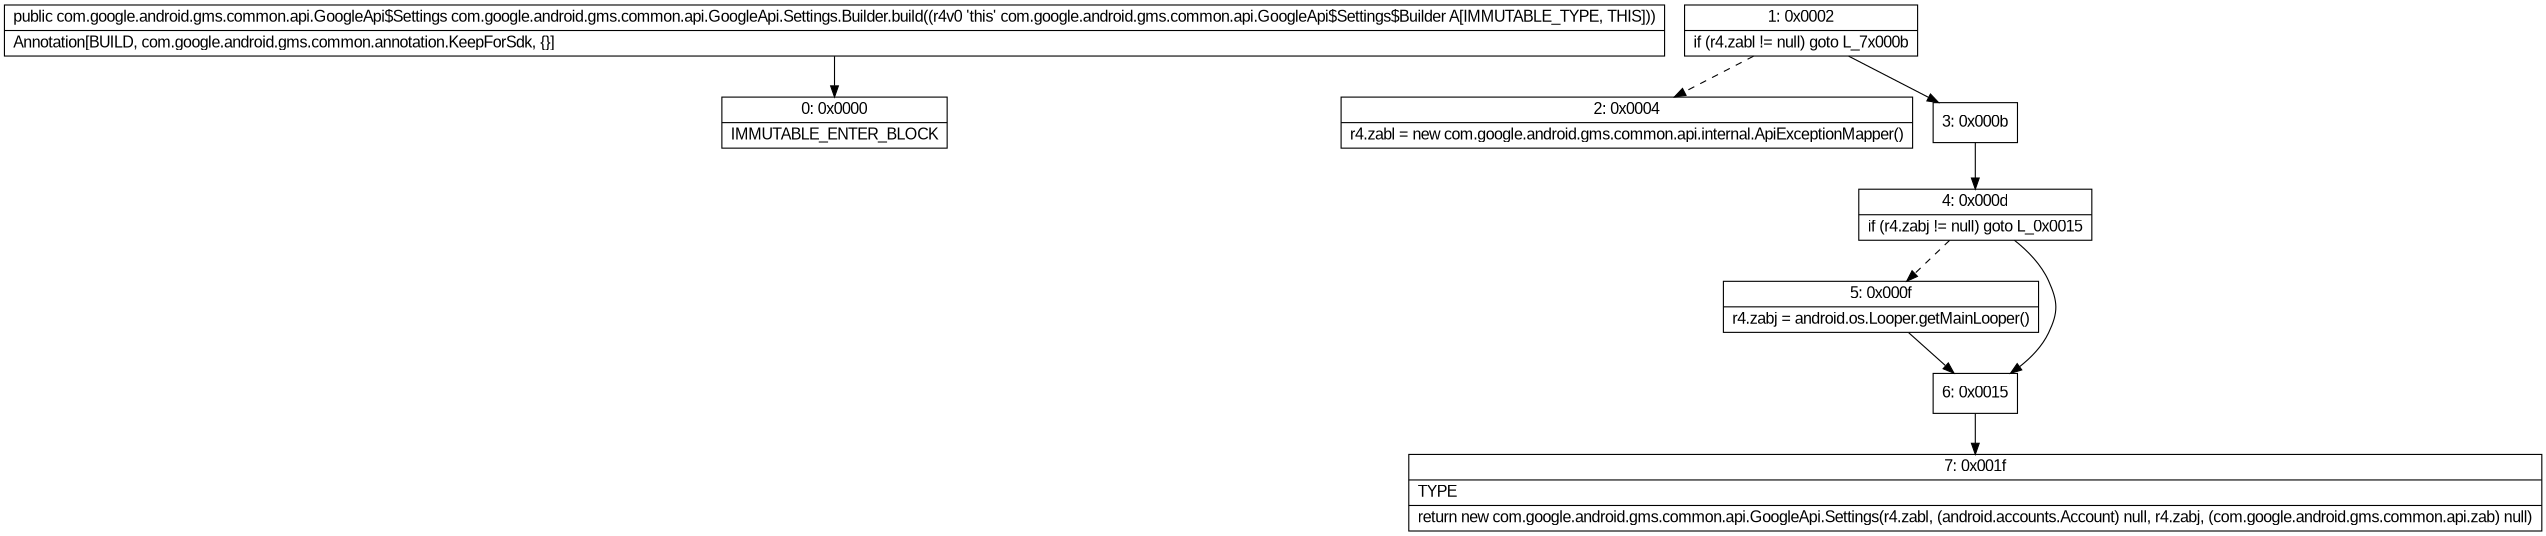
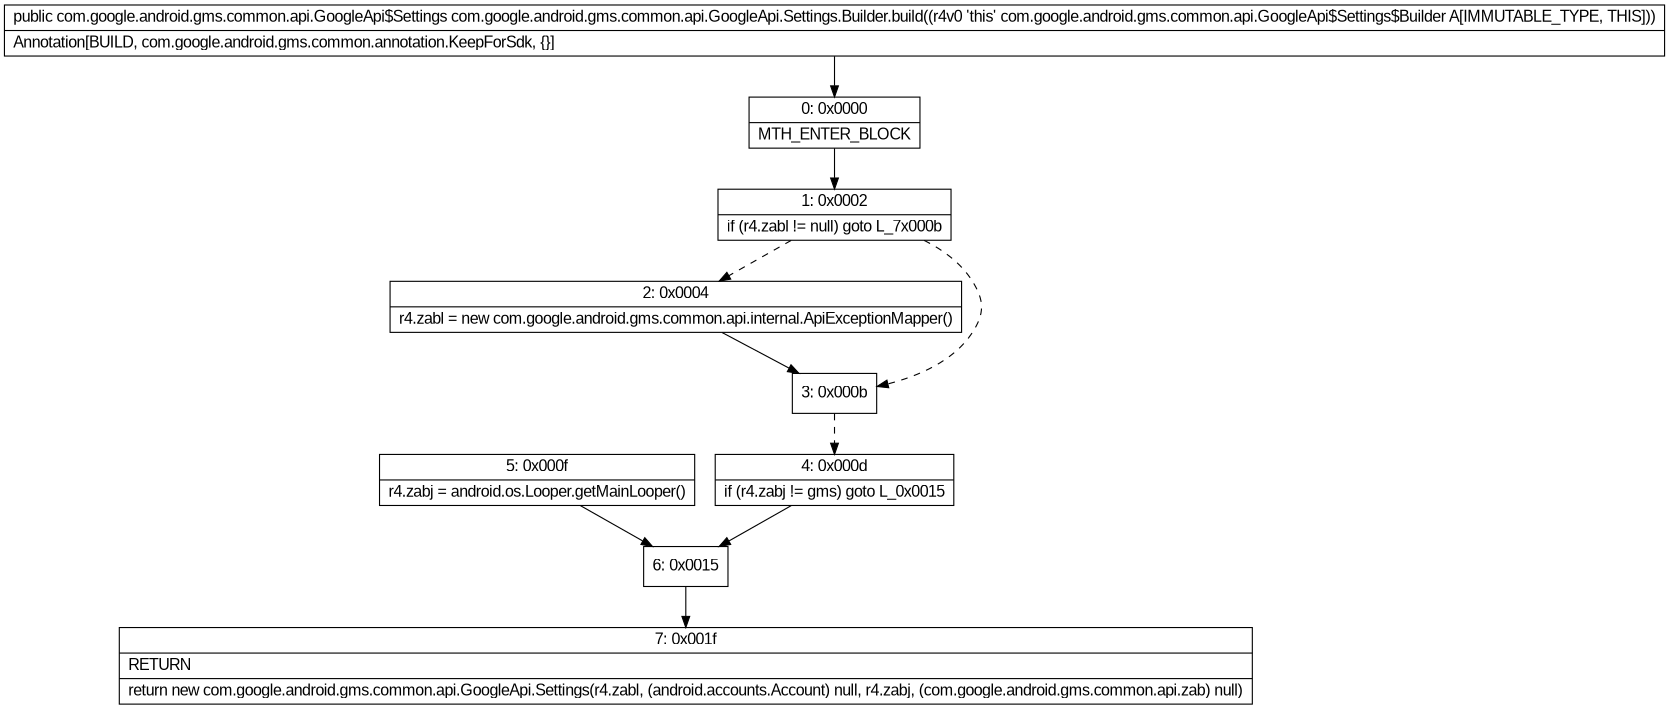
edge "1: 0x0002" -> "3: 0x000b": style solid -> dashed
node "0: 0x0000": text "IMMUTABLE_ENTER_BLOCK" -> "MTH_ENTER_BLOCK"
edge "3: 0x000b" -> "4: 0x000d": style solid -> dashed
edge "0: 0x0000" -> "1: 0x0002": added
node "4: 0x000d": text "if (r4.zabj != null) goto L_0x0015" -> "if (r4.zabj != gms) goto L_0x0015"
edge "4: 0x000d" -> "5: 0x000f": removed
edge "2: 0x0004" -> "3: 0x000b": added
node "7: 0x001f": text "TYPE" -> "RETURN"
